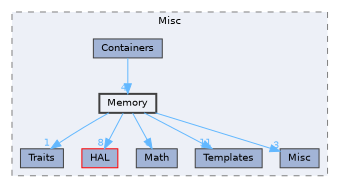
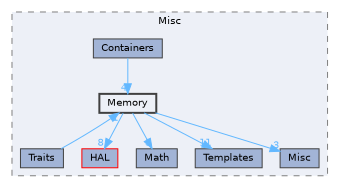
edge "Memory" -> "Traits": reversed
